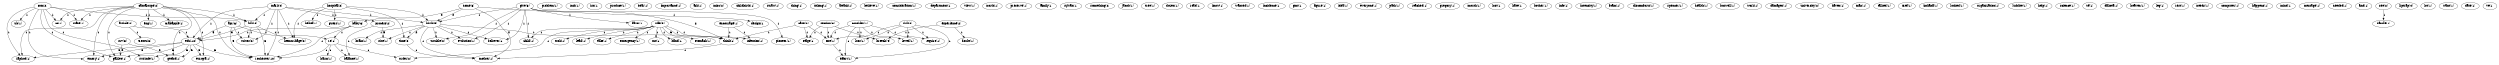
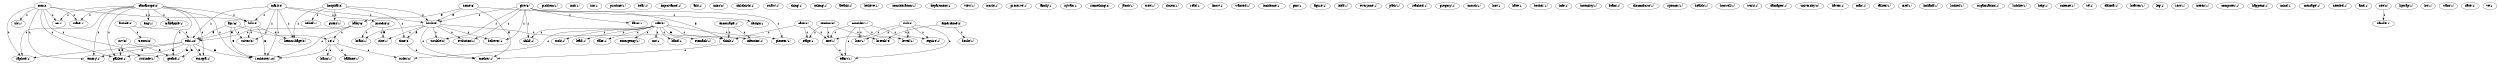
node "liptrap(4)": label "liptrap(4)" -> "liptrap(1)"
edge "process(2)" -> "balance(1)": now "process(2)" -> "brain(1)"
edge "wife(5)" -> "think(1)": now "wife(5)" -> "pioneer(1)"
